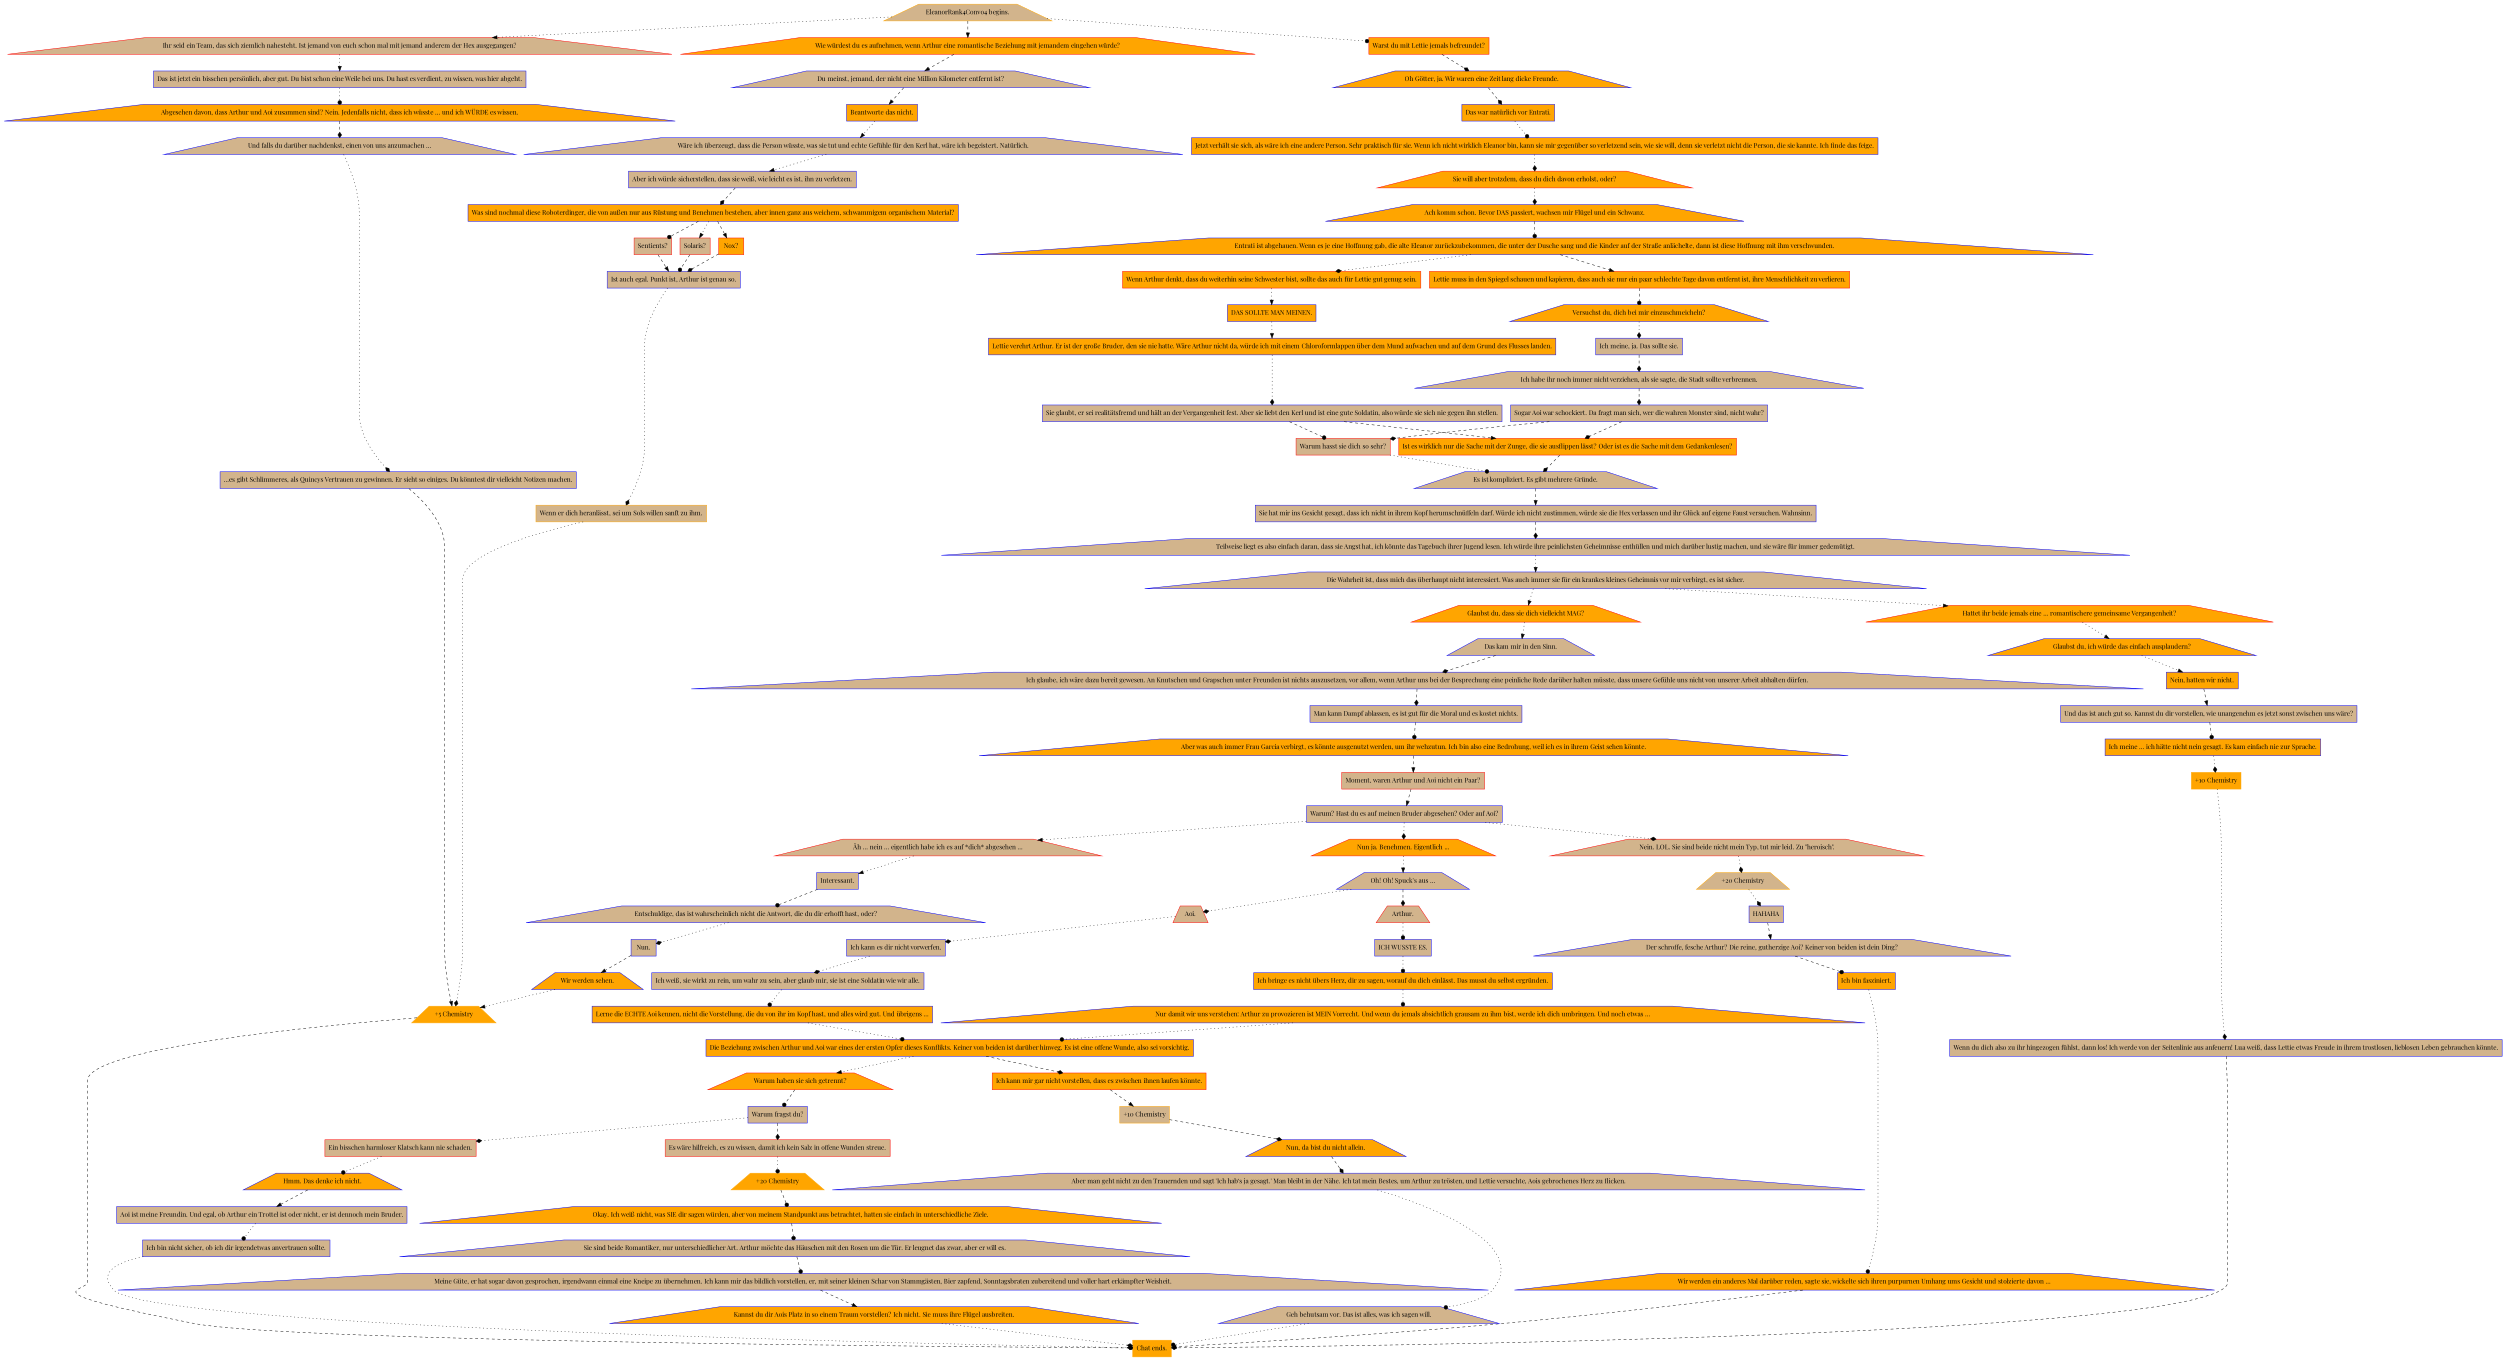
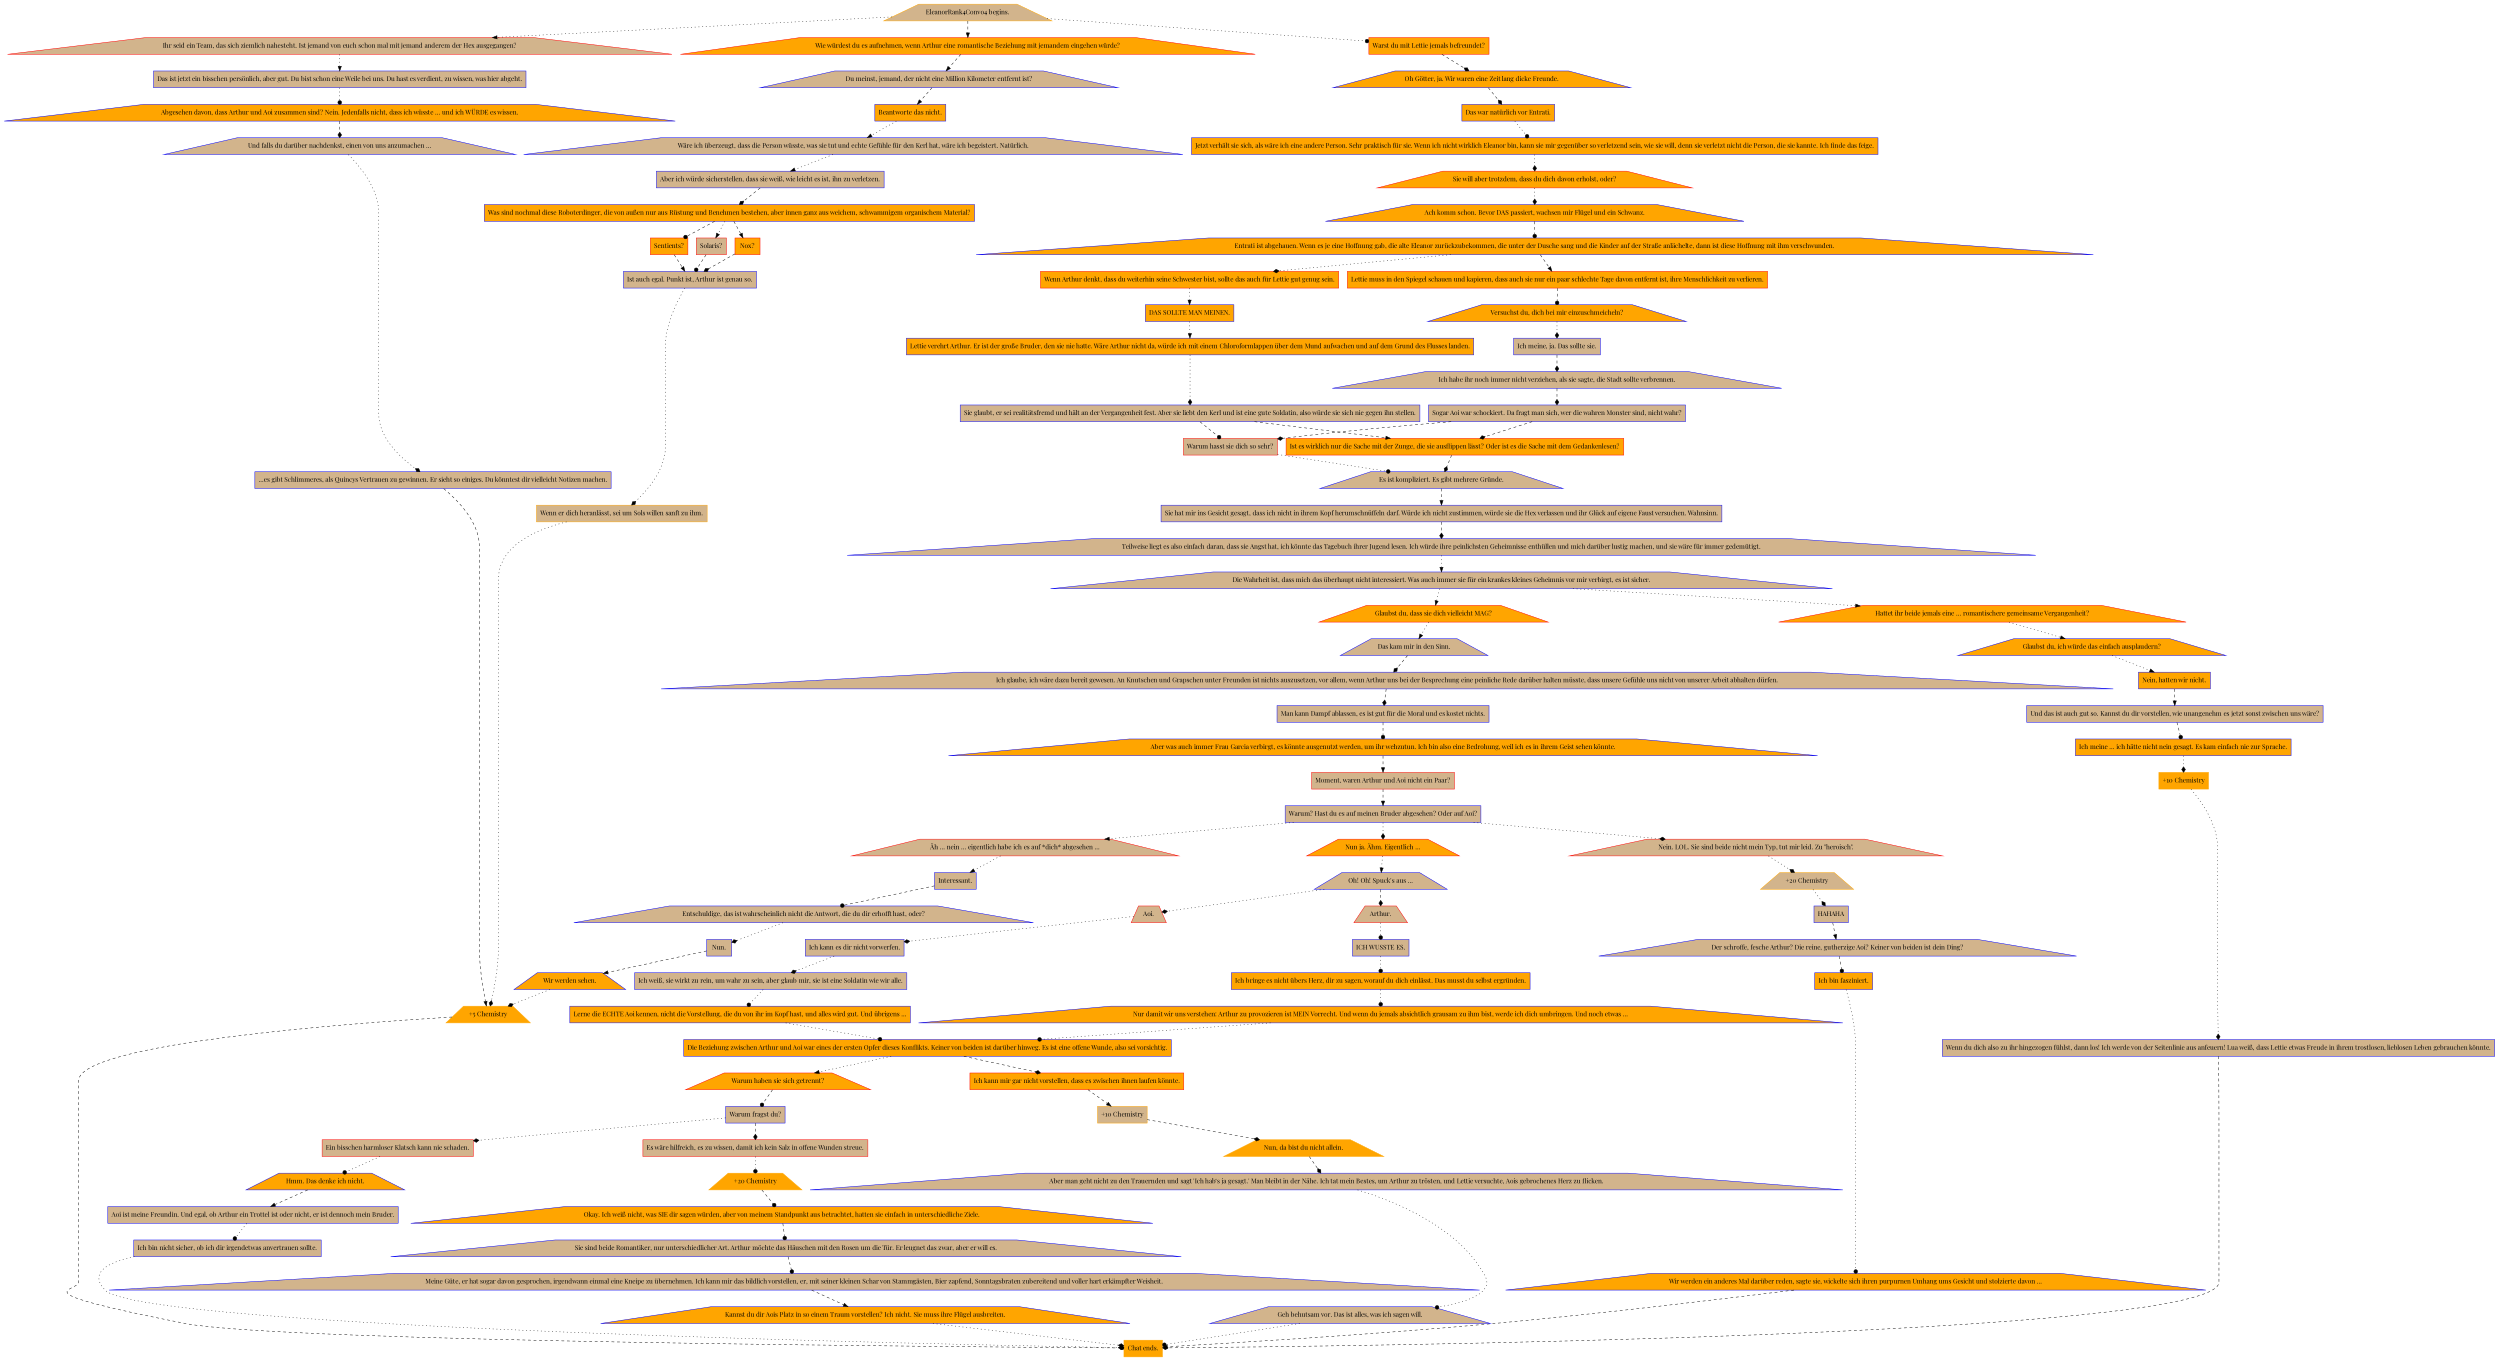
node "Sentients?": fillcolor tan -> orange
node "Nun ja. Benehmen. Eigentlich ...": label "Nun ja. Benehmen. Eigentlich ..." -> "Nun ja. Ähm. Eigentlich ..."
edge "Wir werden sehen." -> "+5 Chemistry": arrowhead normal -> diamond
node "Nun, da bist du nicht allein.": color blue -> orange
